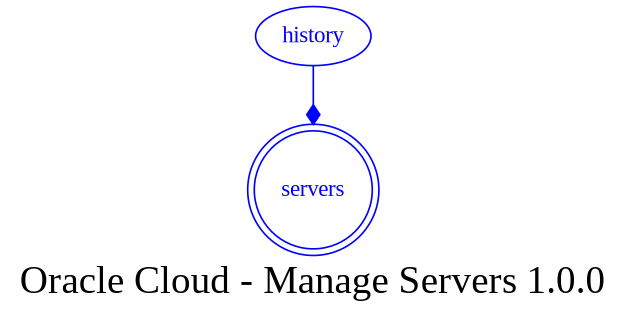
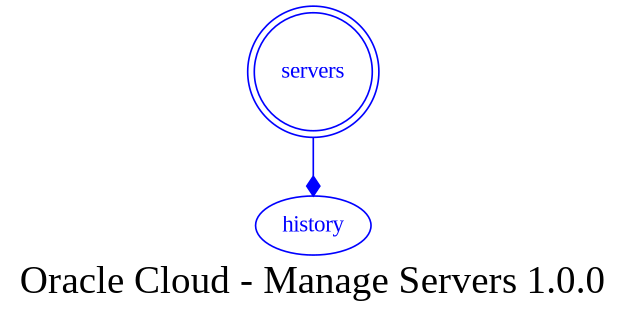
edge "history" -> "servers": reversed
